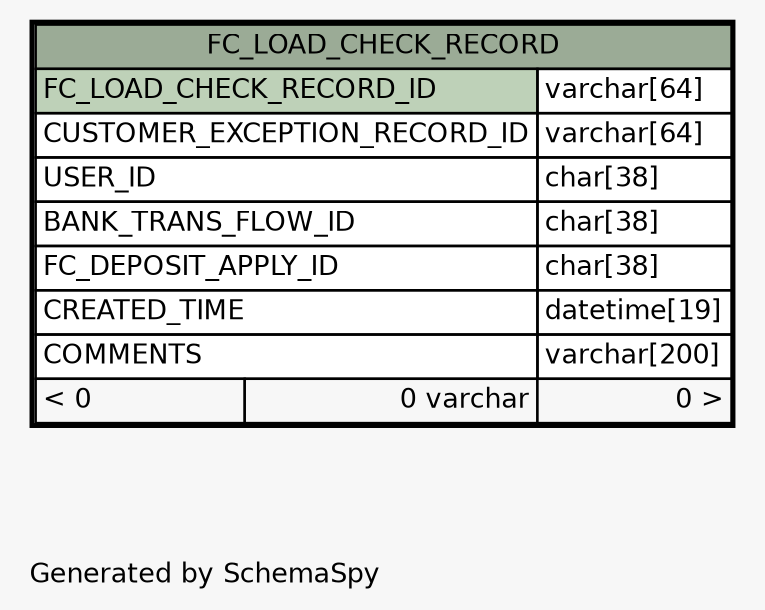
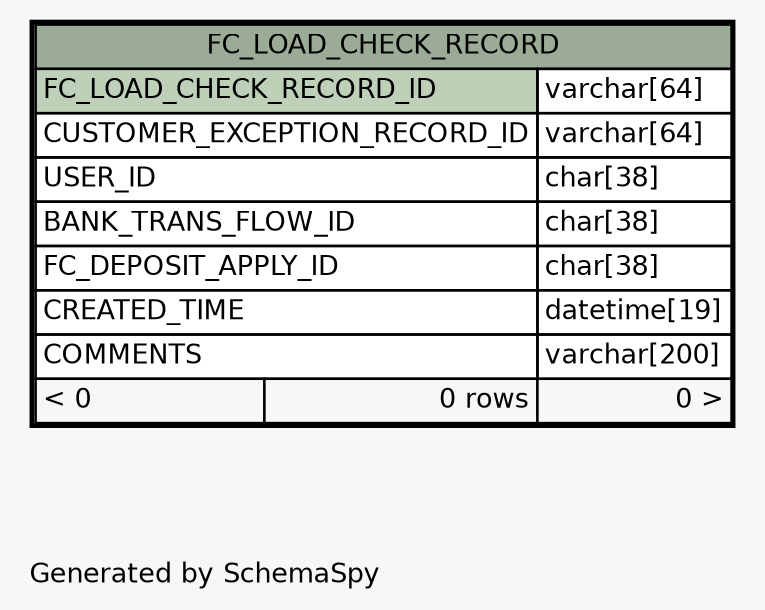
node "FC_LOAD_CHECK_RECORD": text "0 varchar" -> "0 rows"
